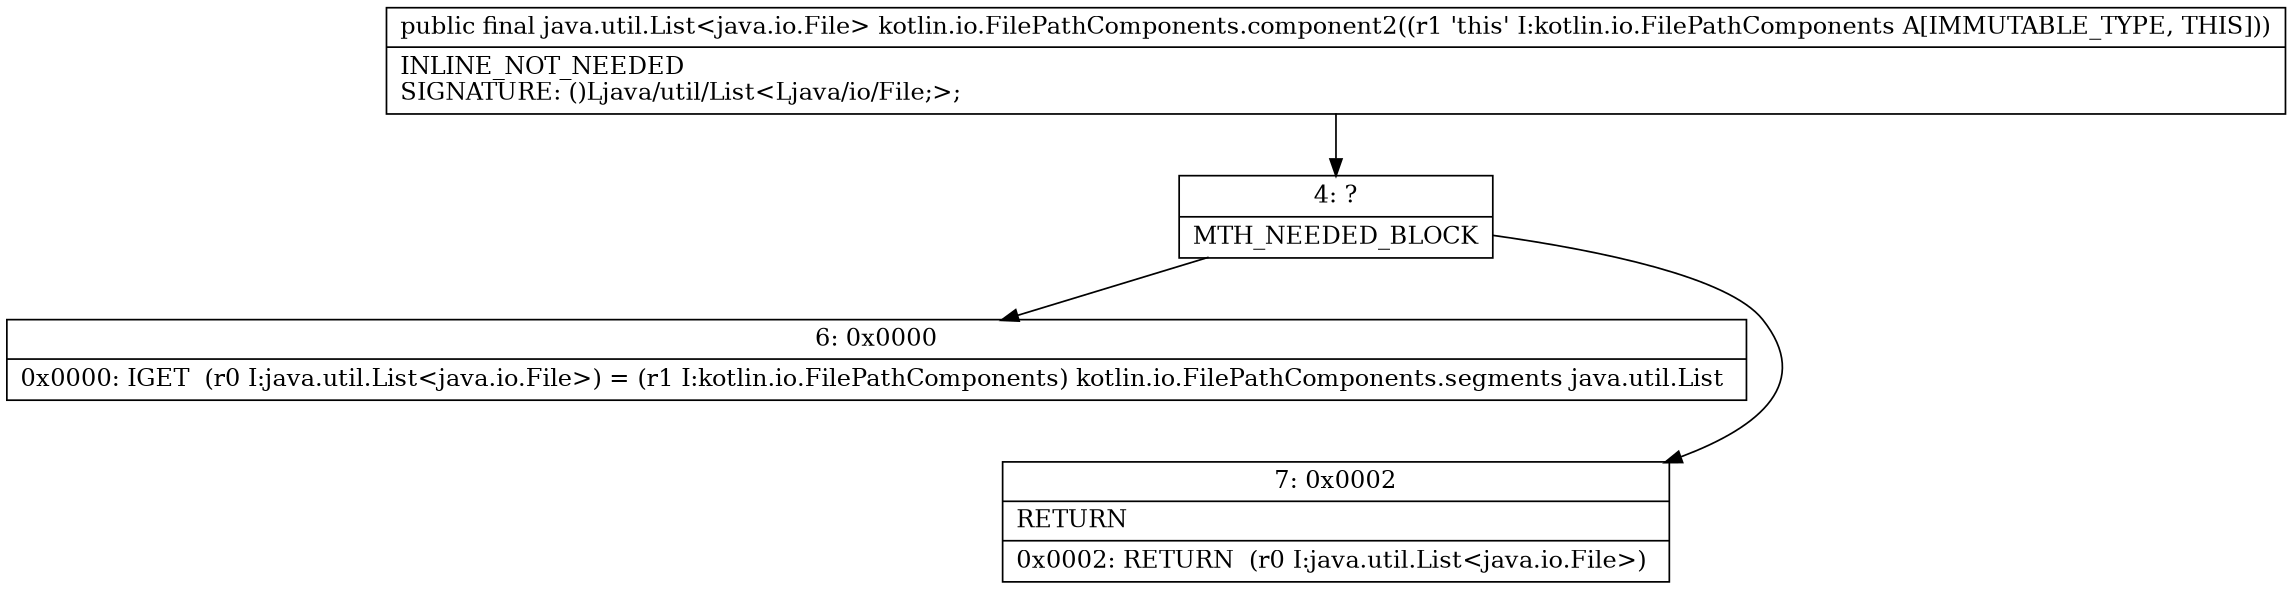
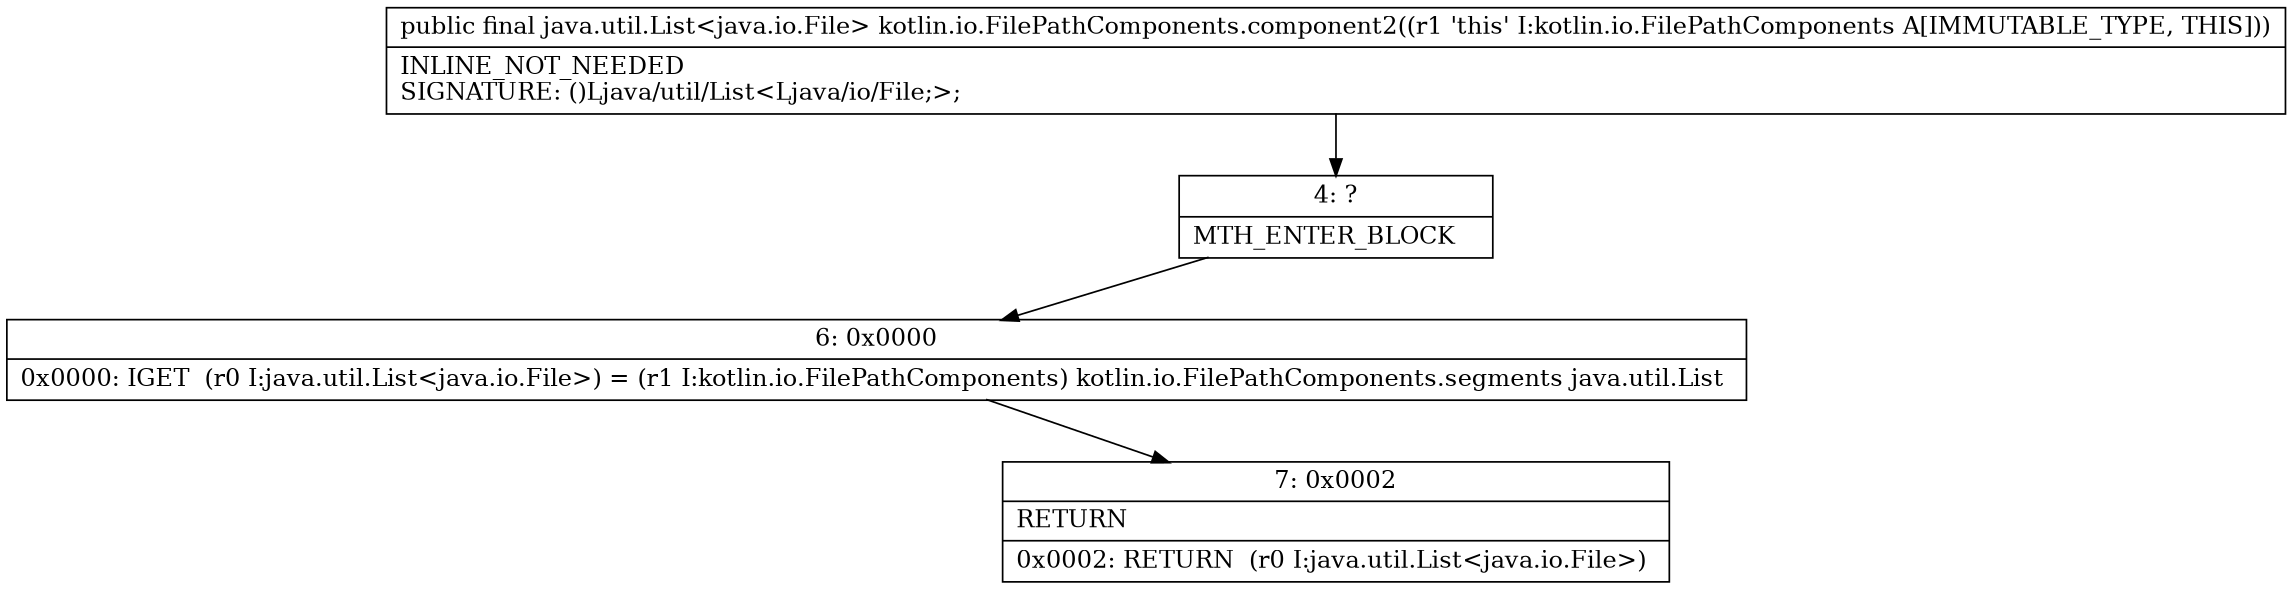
node "4: ?": text "MTH_NEEDED_BLOCK" -> "MTH_ENTER_BLOCK"
edge "4: ?" -> "7: 0x0002": now "6: 0x0000" -> "7: 0x0002"
